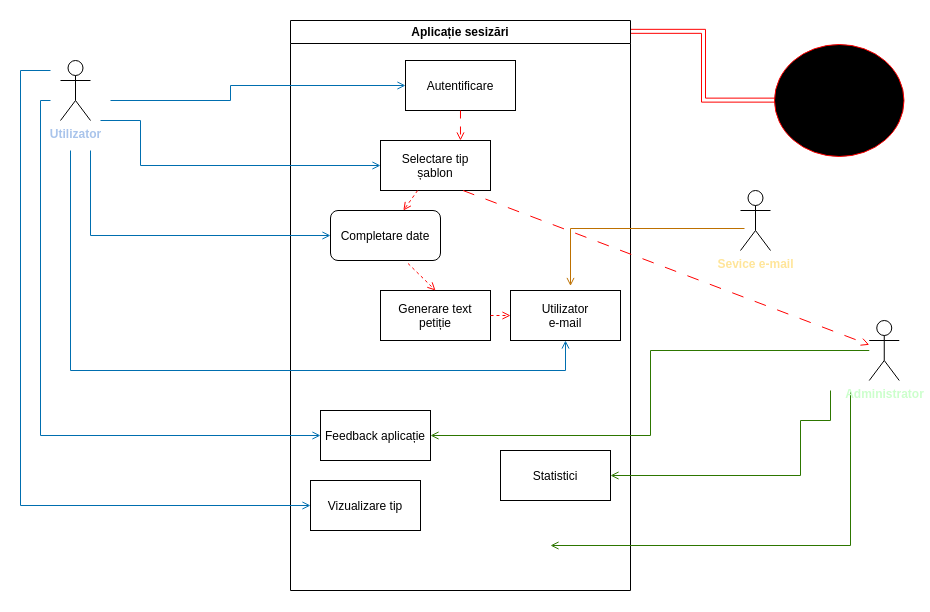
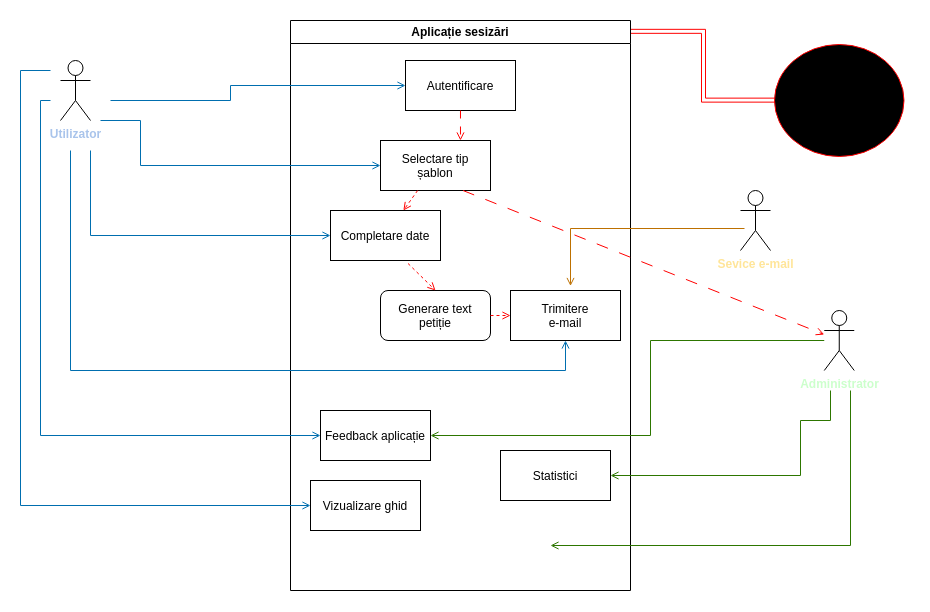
node "Completare date": shape rounded rectangle -> rectangle
node "Utilizator e-mail": label "Utilizator e-mail" -> "Trimitere e-mail"
node "Generare text petiție": shape rectangle -> rounded rectangle
node "Administrator": moved (884, 351) -> (839, 341)
node "Vizualizare tip": label "Vizualizare tip" -> "Vizualizare ghid"
